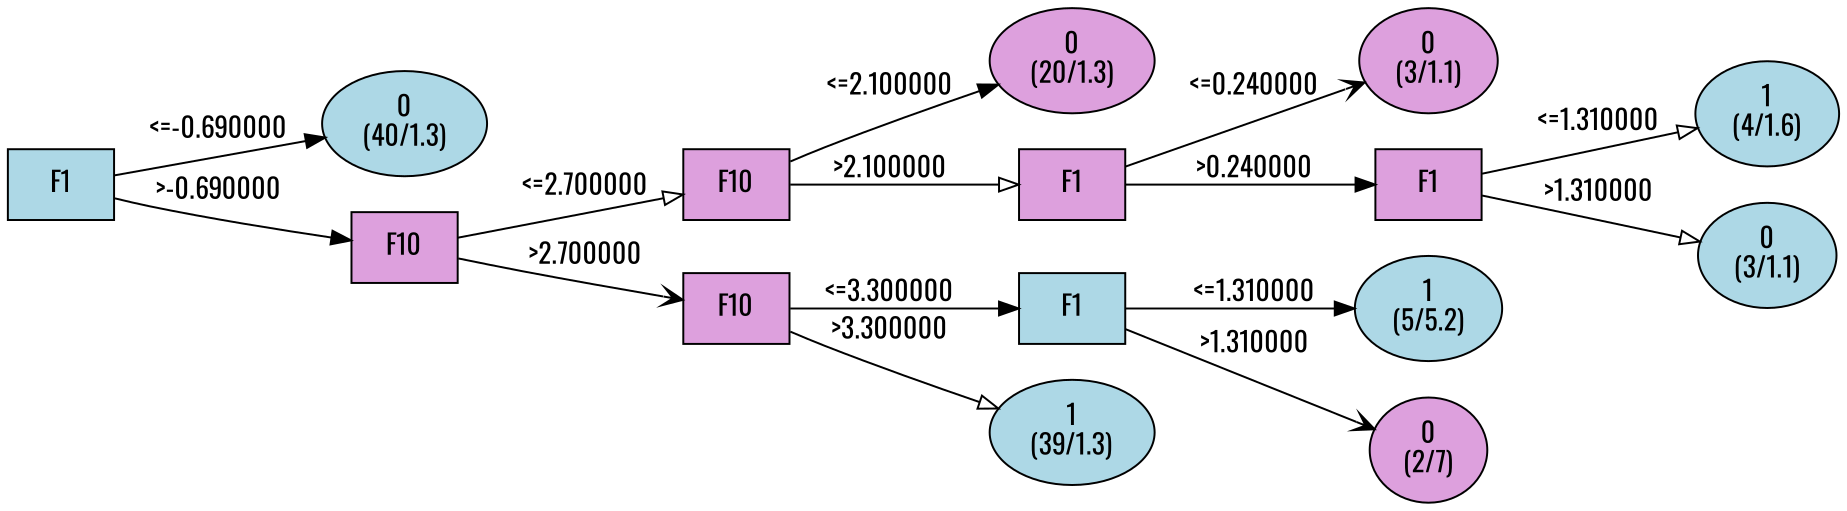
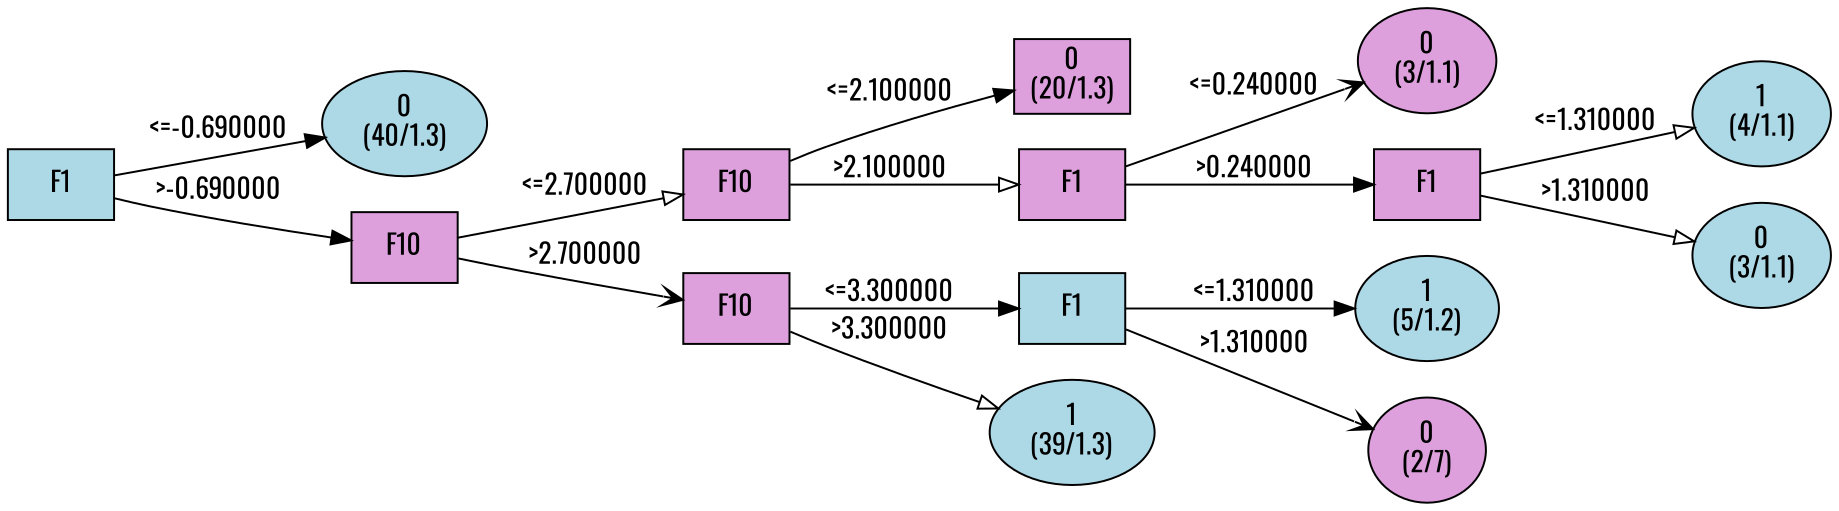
node "0 (20/1.3)": shape ellipse -> box
node "1 (4/1.6)": label "1 (4/1.6)" -> "1 (4/1.1)"
node "1 (5/5.2)": label "1 (5/5.2)" -> "1 (5/1.2)"
